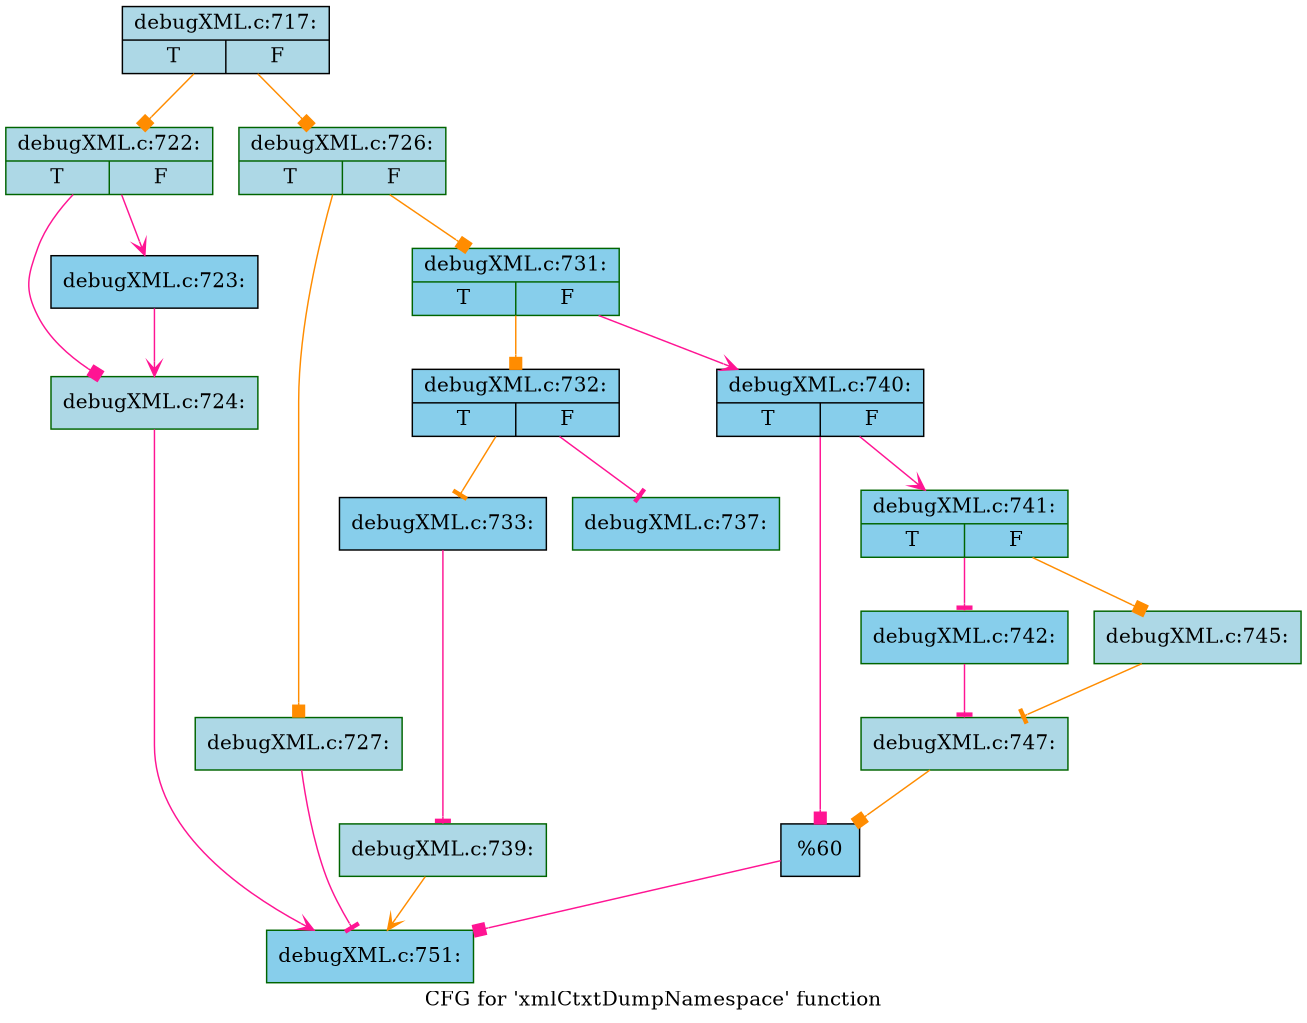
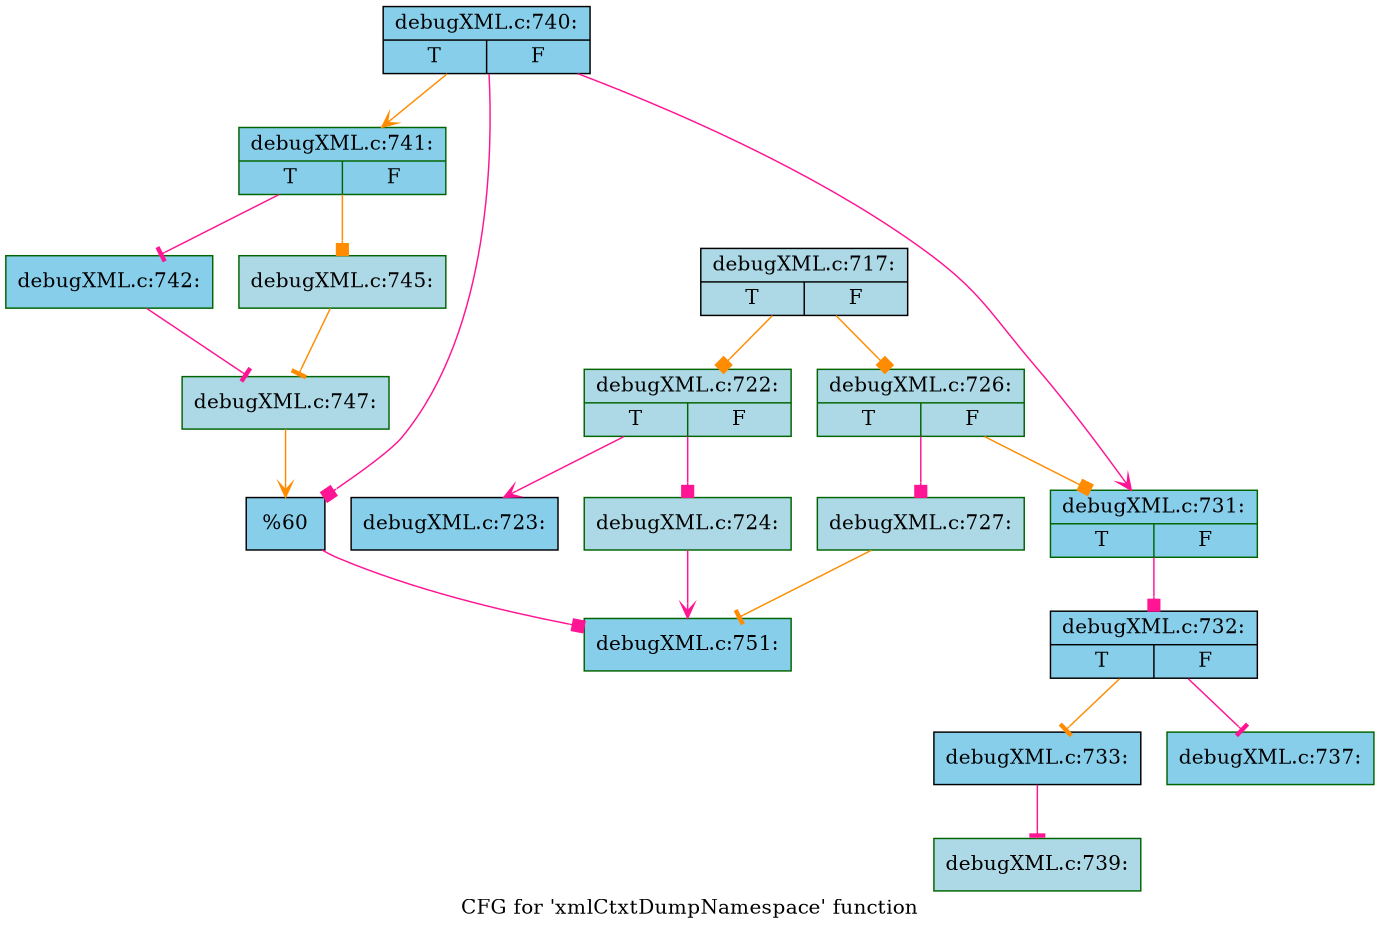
edge "debugXML.c:723:" -> "debugXML.c:724:": removed
edge "debugXML.c:731:" -> "debugXML.c:732:": color darkorange -> deeppink
edge "debugXML.c:731:" -> "debugXML.c:740:": reversed
edge "debugXML.c:726:" -> "debugXML.c:727:": color darkorange -> deeppink
edge "debugXML.c:740:" -> "debugXML.c:741:": color deeppink -> darkorange
edge "debugXML.c:747:" -> "%60": arrowhead box -> vee
edge "debugXML.c:727:" -> "debugXML.c:751:": color deeppink -> darkorange
edge "debugXML.c:739:" -> "debugXML.c:751:": removed
